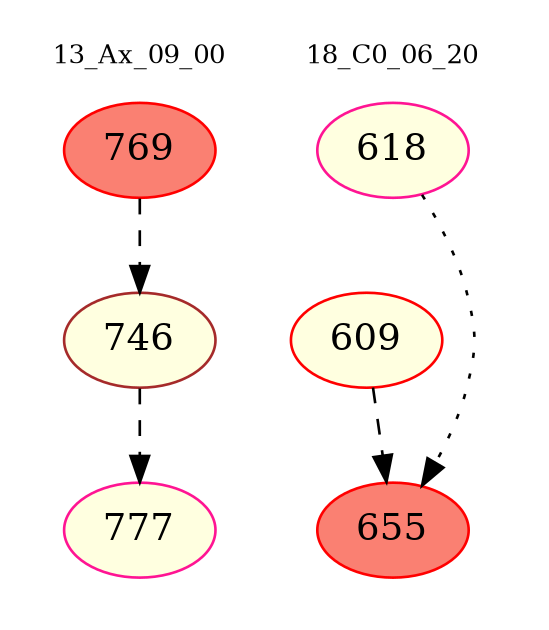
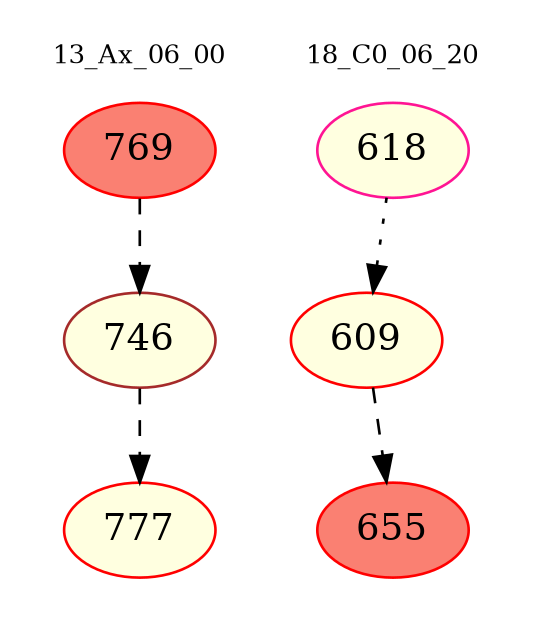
cluster "13_Ax_09_00": label "13_Ax_09_00" -> "13_Ax_06_00"
edge "618" -> "655": now "618" -> "609"
node "777": color deeppink -> red
